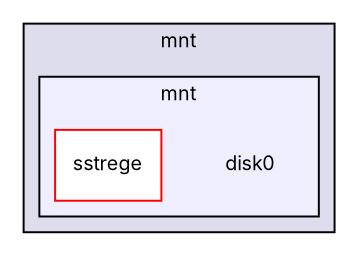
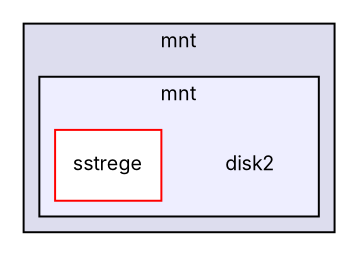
node "disk0": label "disk0" -> "disk2"
